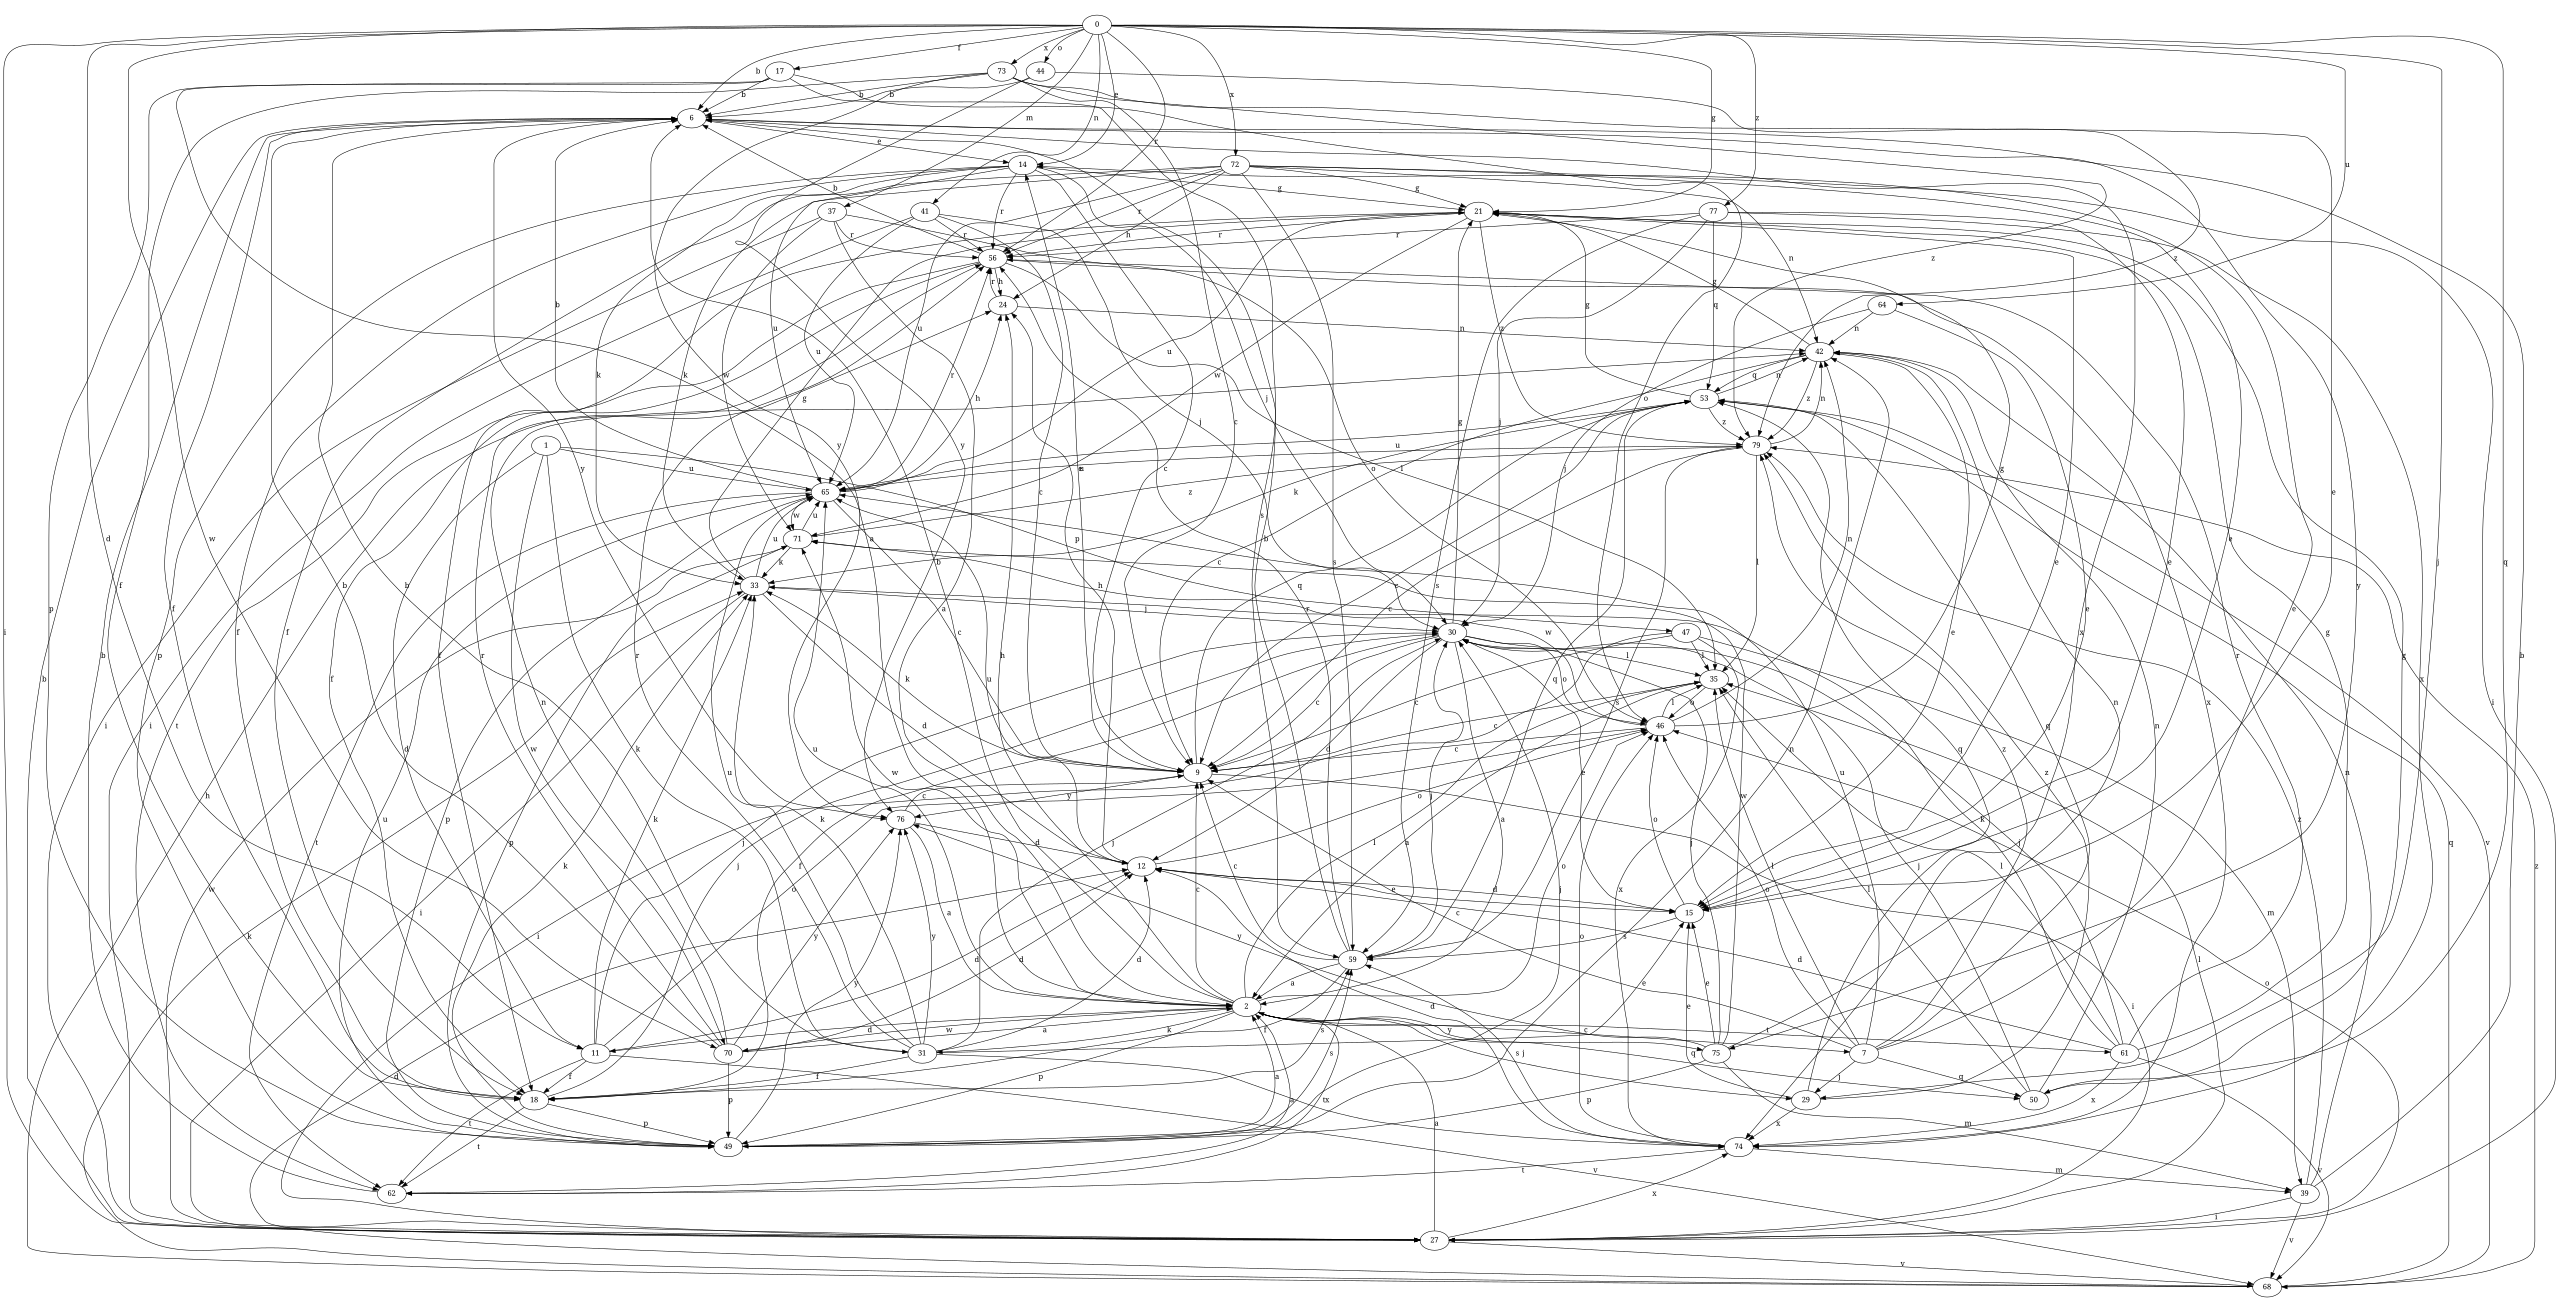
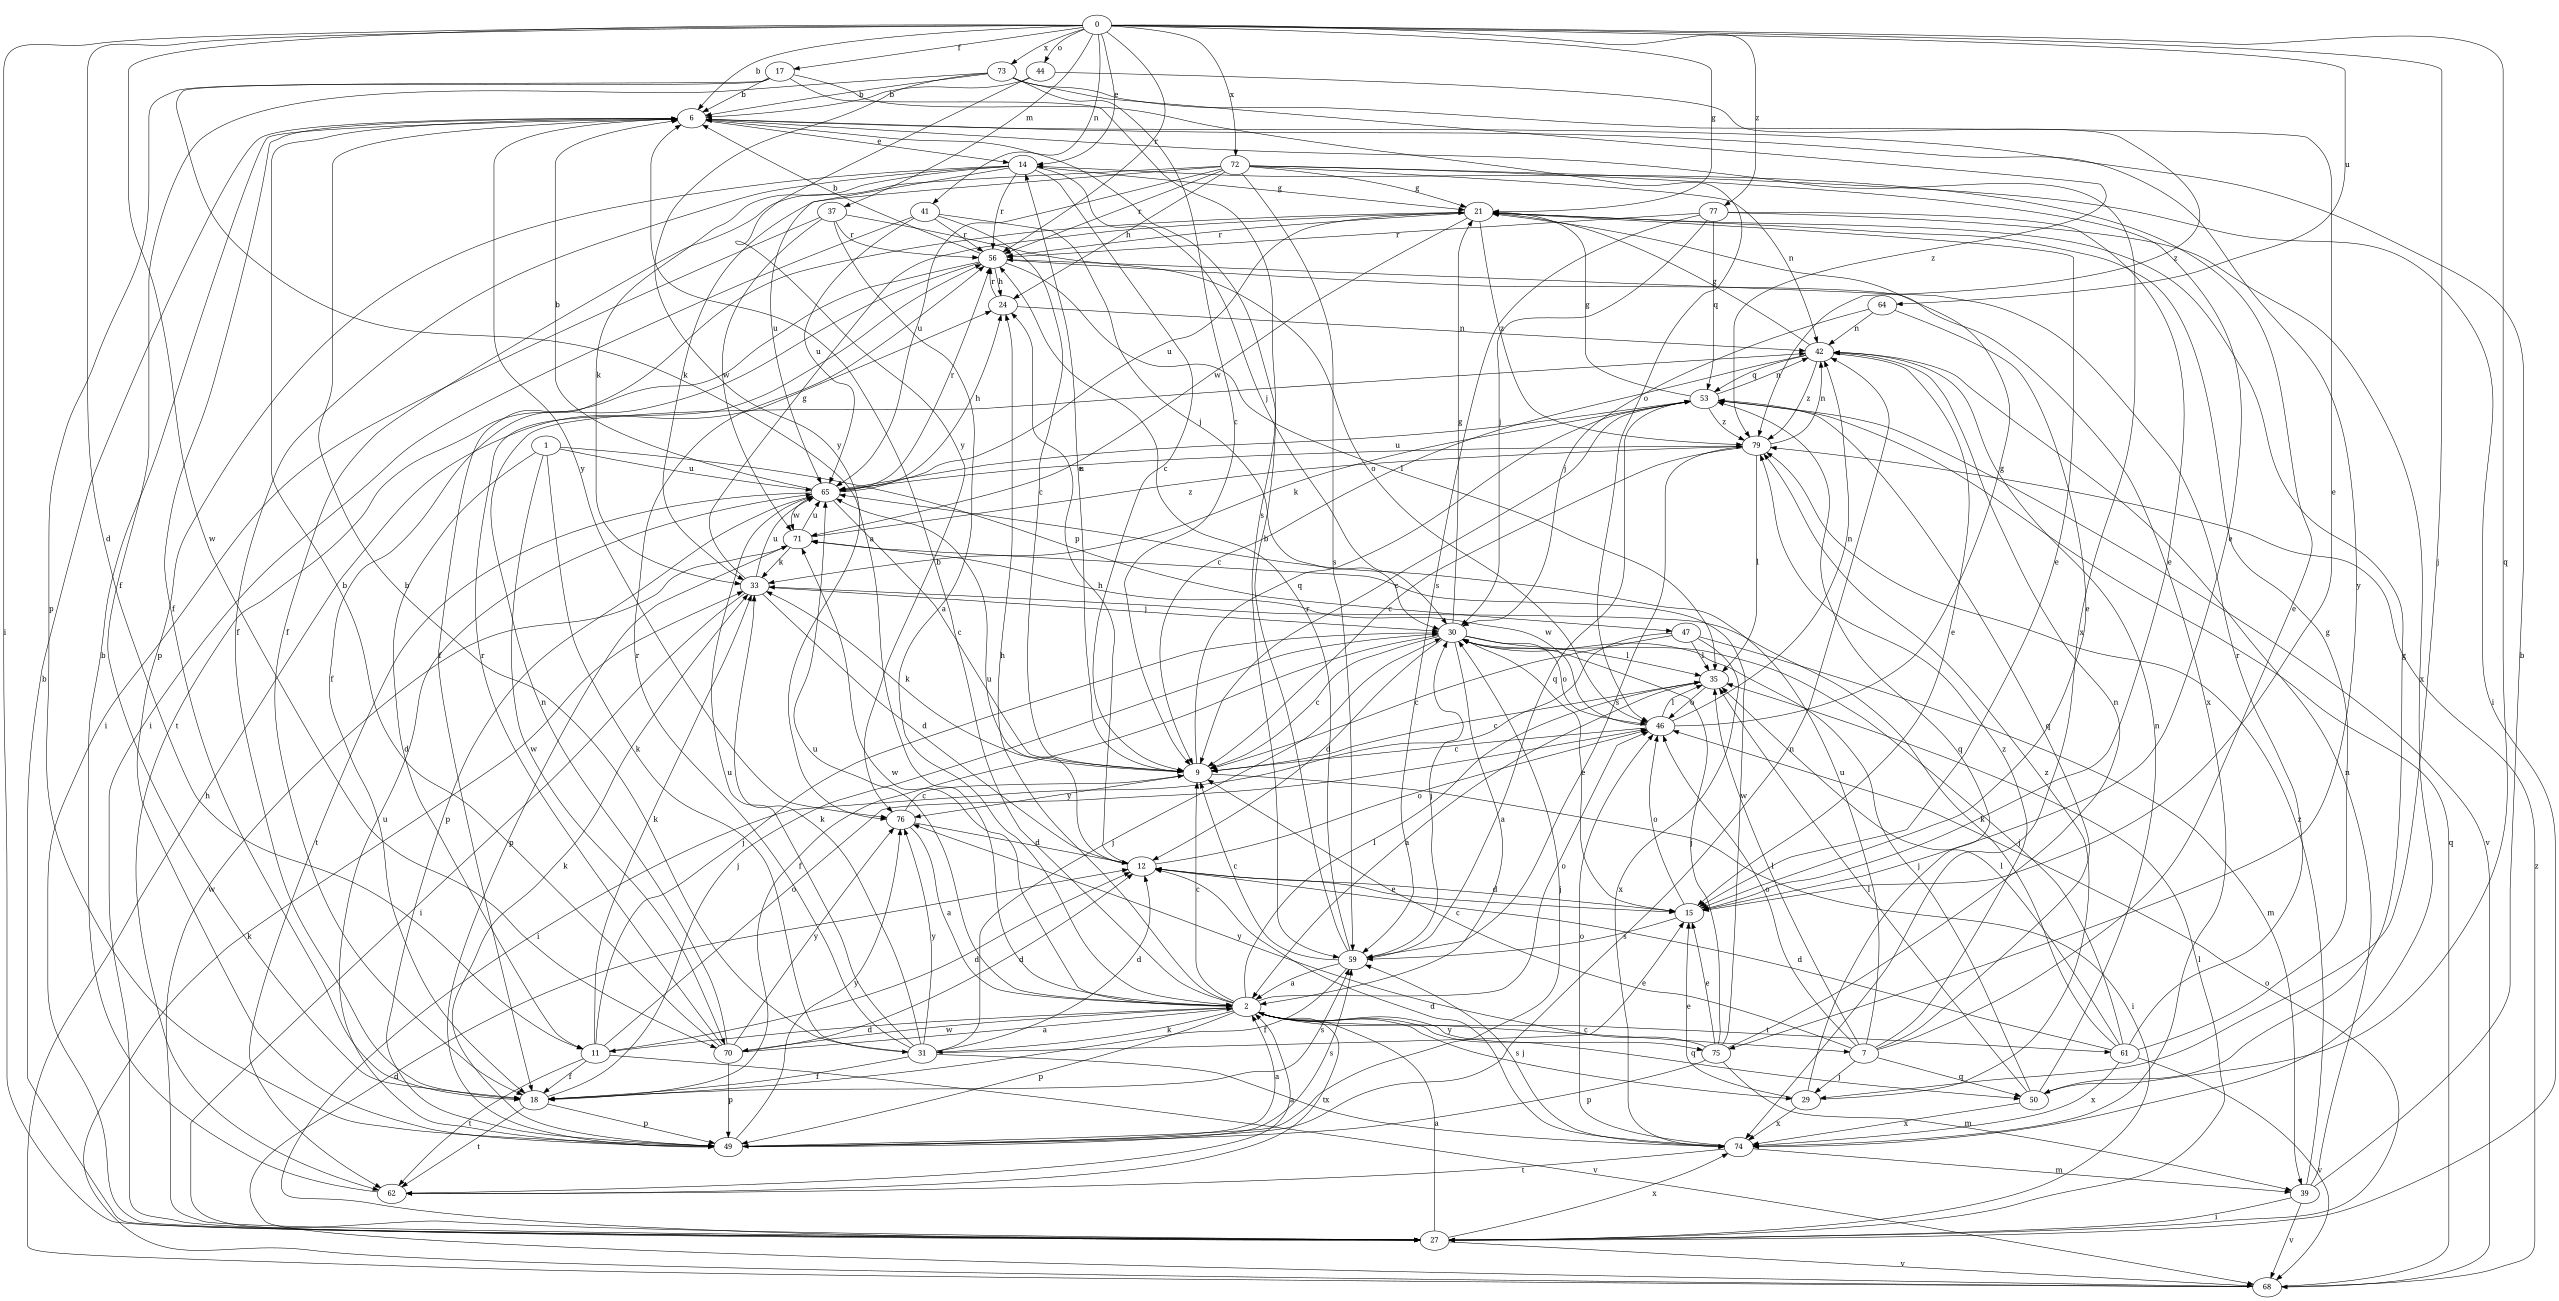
edge "50" -> "74": added, label "x"
